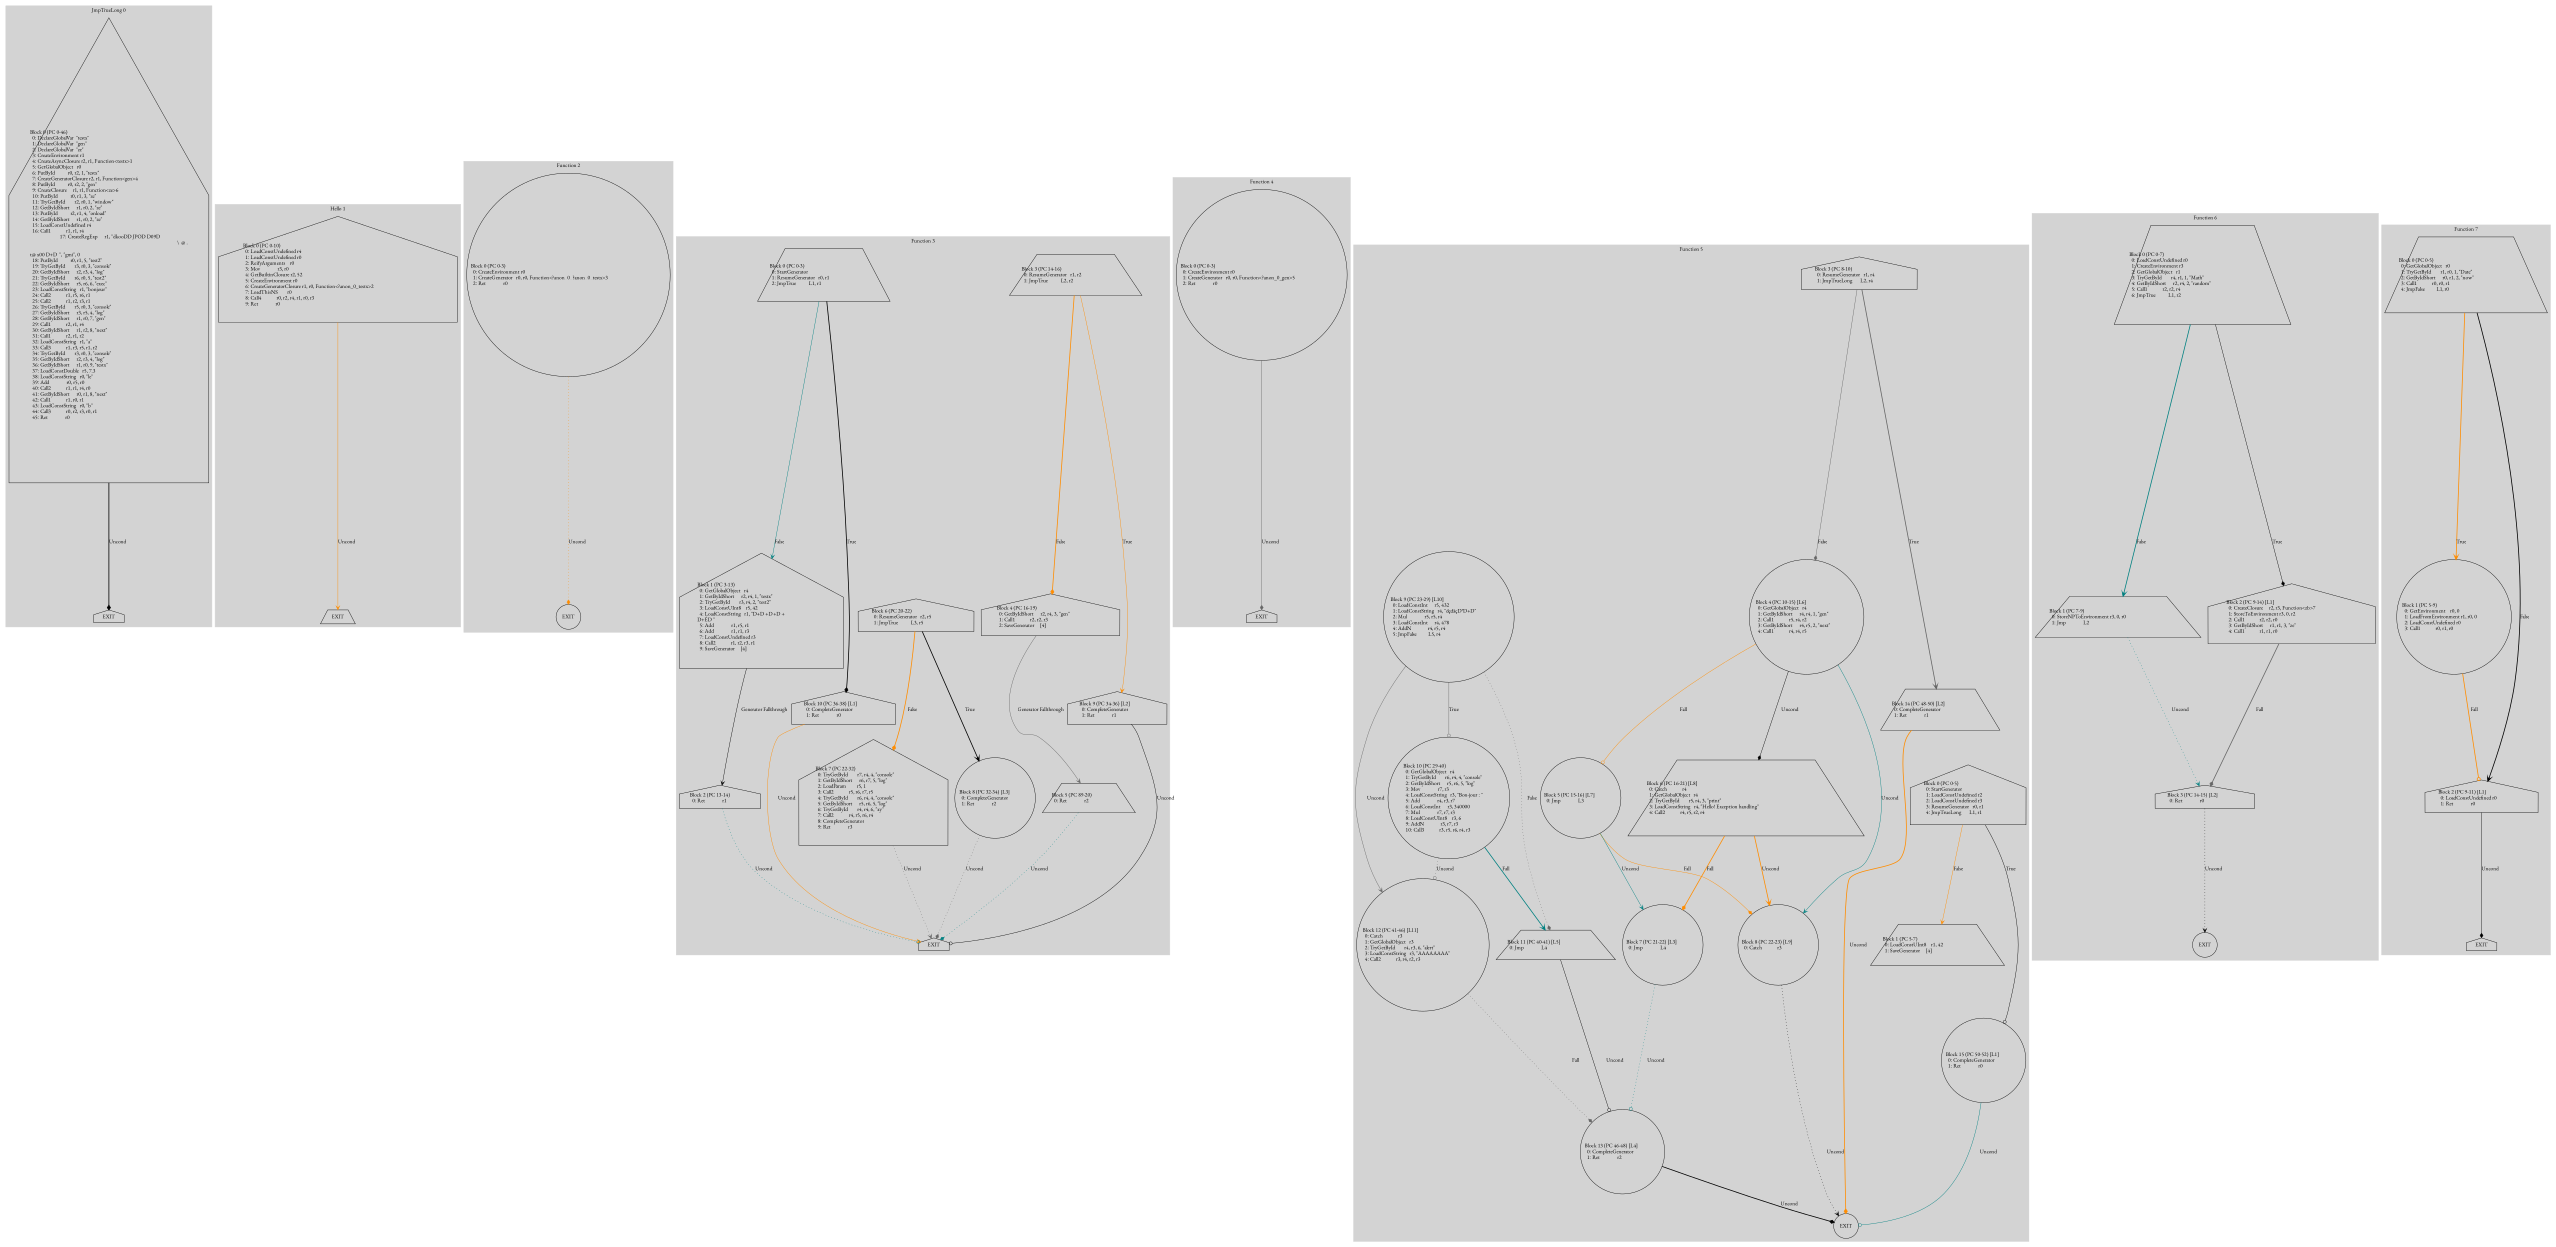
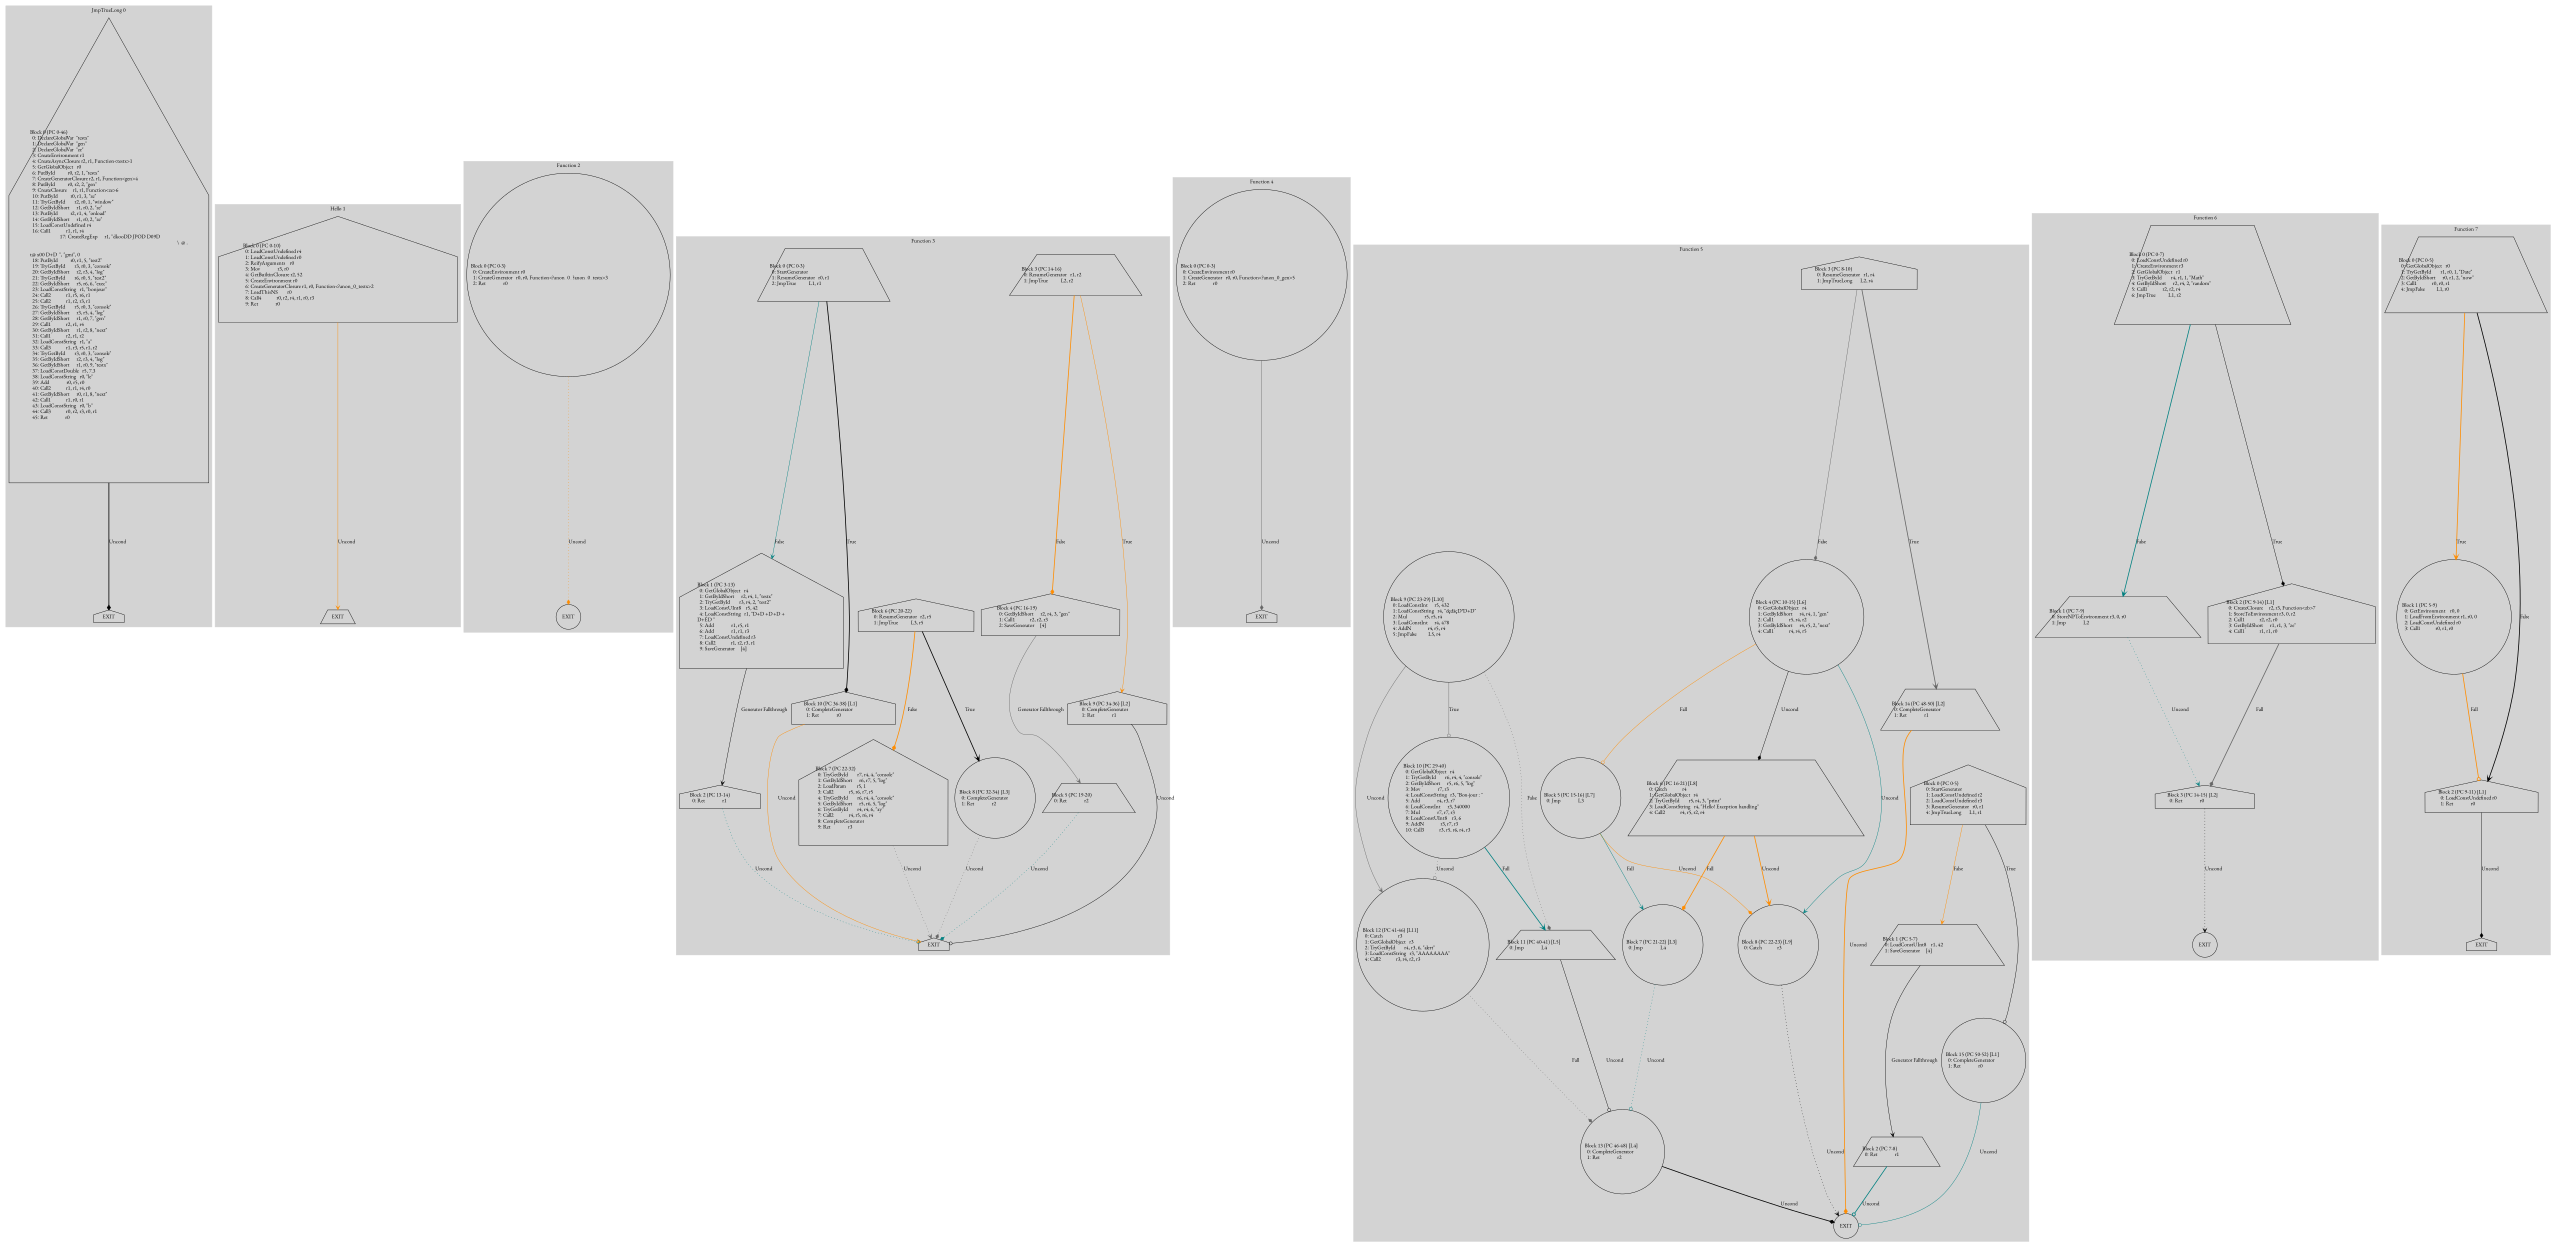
node "Block 5 (PC 89-20) 0: Ret               r2": label "Block 5 (PC 89-20) 0: Ret               r2" -> "Block 5 (PC 19-20) 0: Ret               r2"
edge "Block 5 (PC 15-16) [L7] 0: Jmp               L3" -> "Block 7 (PC 21-22) [L3] 0: Jmp               L4": label "Uncond" -> "Fall"
edge "Block 5 (PC 15-16) [L7] 0: Jmp               L3" -> "Block 8 (PC 22-23) [L9] 0: Catch             r3": label "Fall" -> "Uncond"
node "Block 2 (PC 7-8) 0: Ret               r1": added
